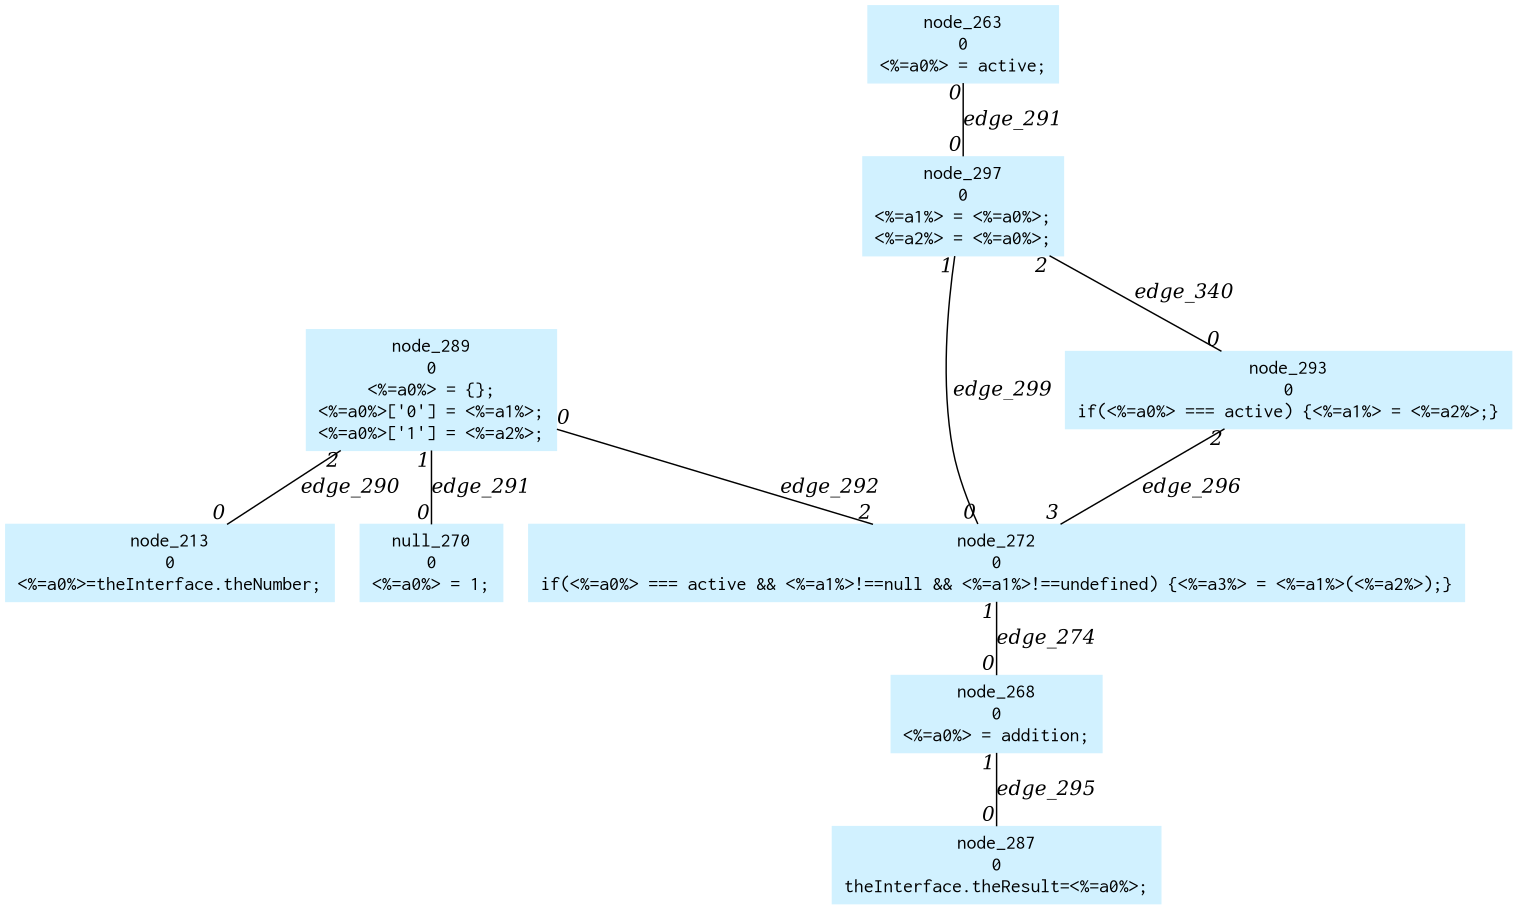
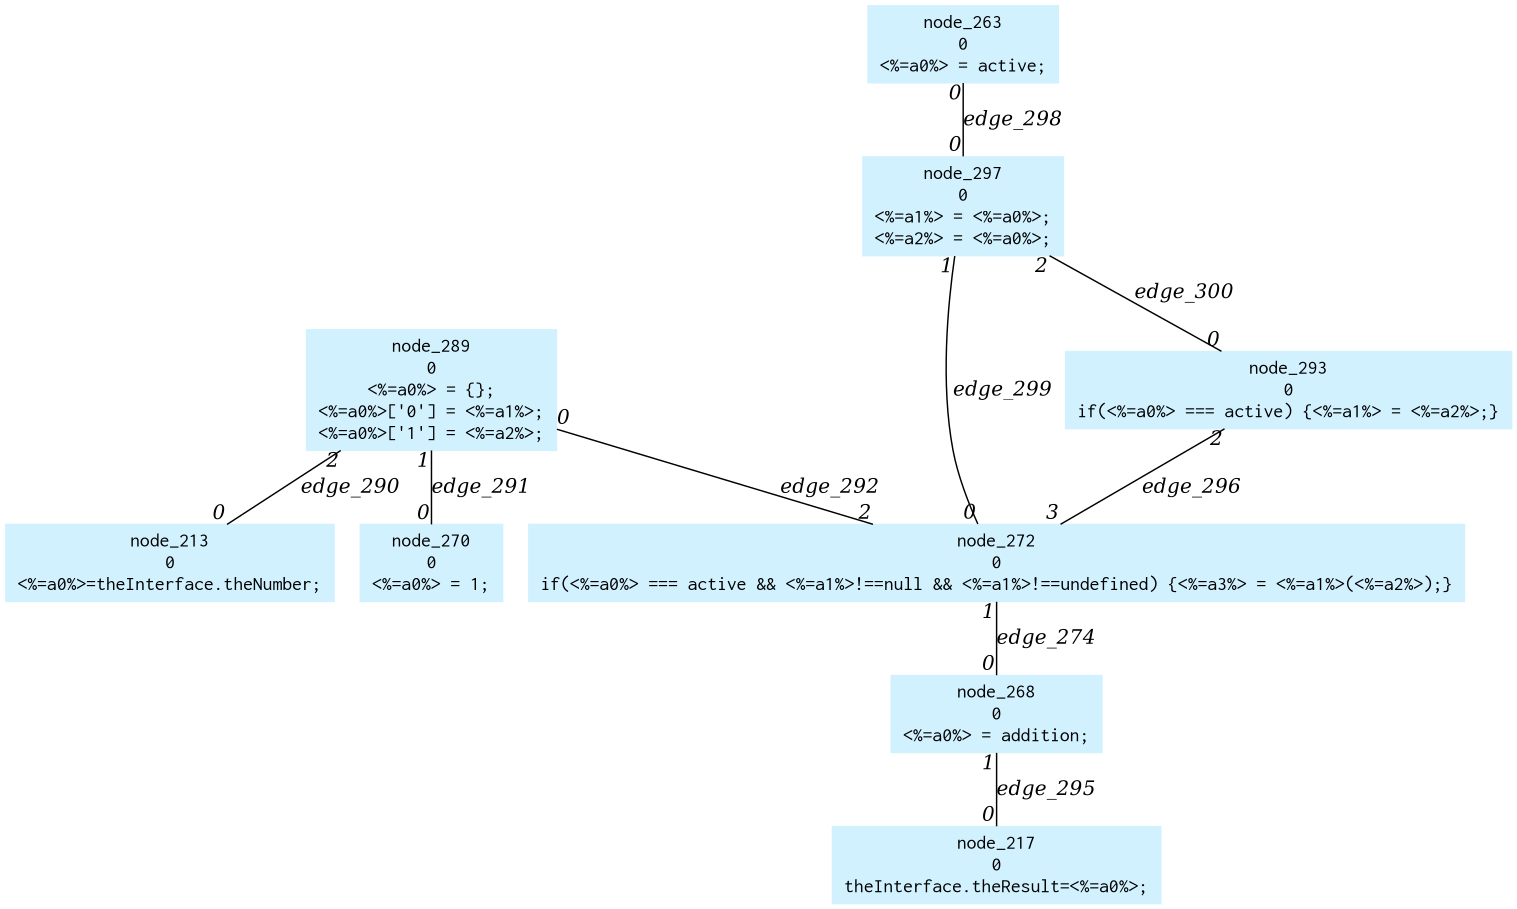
edge "node_263 0 <%=a0%> = active;" -- "node_297 0 <%=a1%> = <%=a0%>; <%=a2%> = <%=a0%>;": label "edge_291" -> "edge_298"
edge "node_297 0 <%=a1%> = <%=a0%>; <%=a2%> = <%=a0%>;" -- "node_293 0 if(<%=a0%> === active) {<%=a1%> = <%=a2%>;}": label "edge_340" -> "edge_300"
node "null_270 0 <%=a0%> = 1;": label "null_270 0 <%=a0%> = 1;" -> "node_270 0 <%=a0%> = 1;"
node "node_287 0 theInterface.theResult=<%=a0%>;": label "node_287 0 theInterface.theResult=<%=a0%>;" -> "node_217 0 theInterface.theResult=<%=a0%>;"
